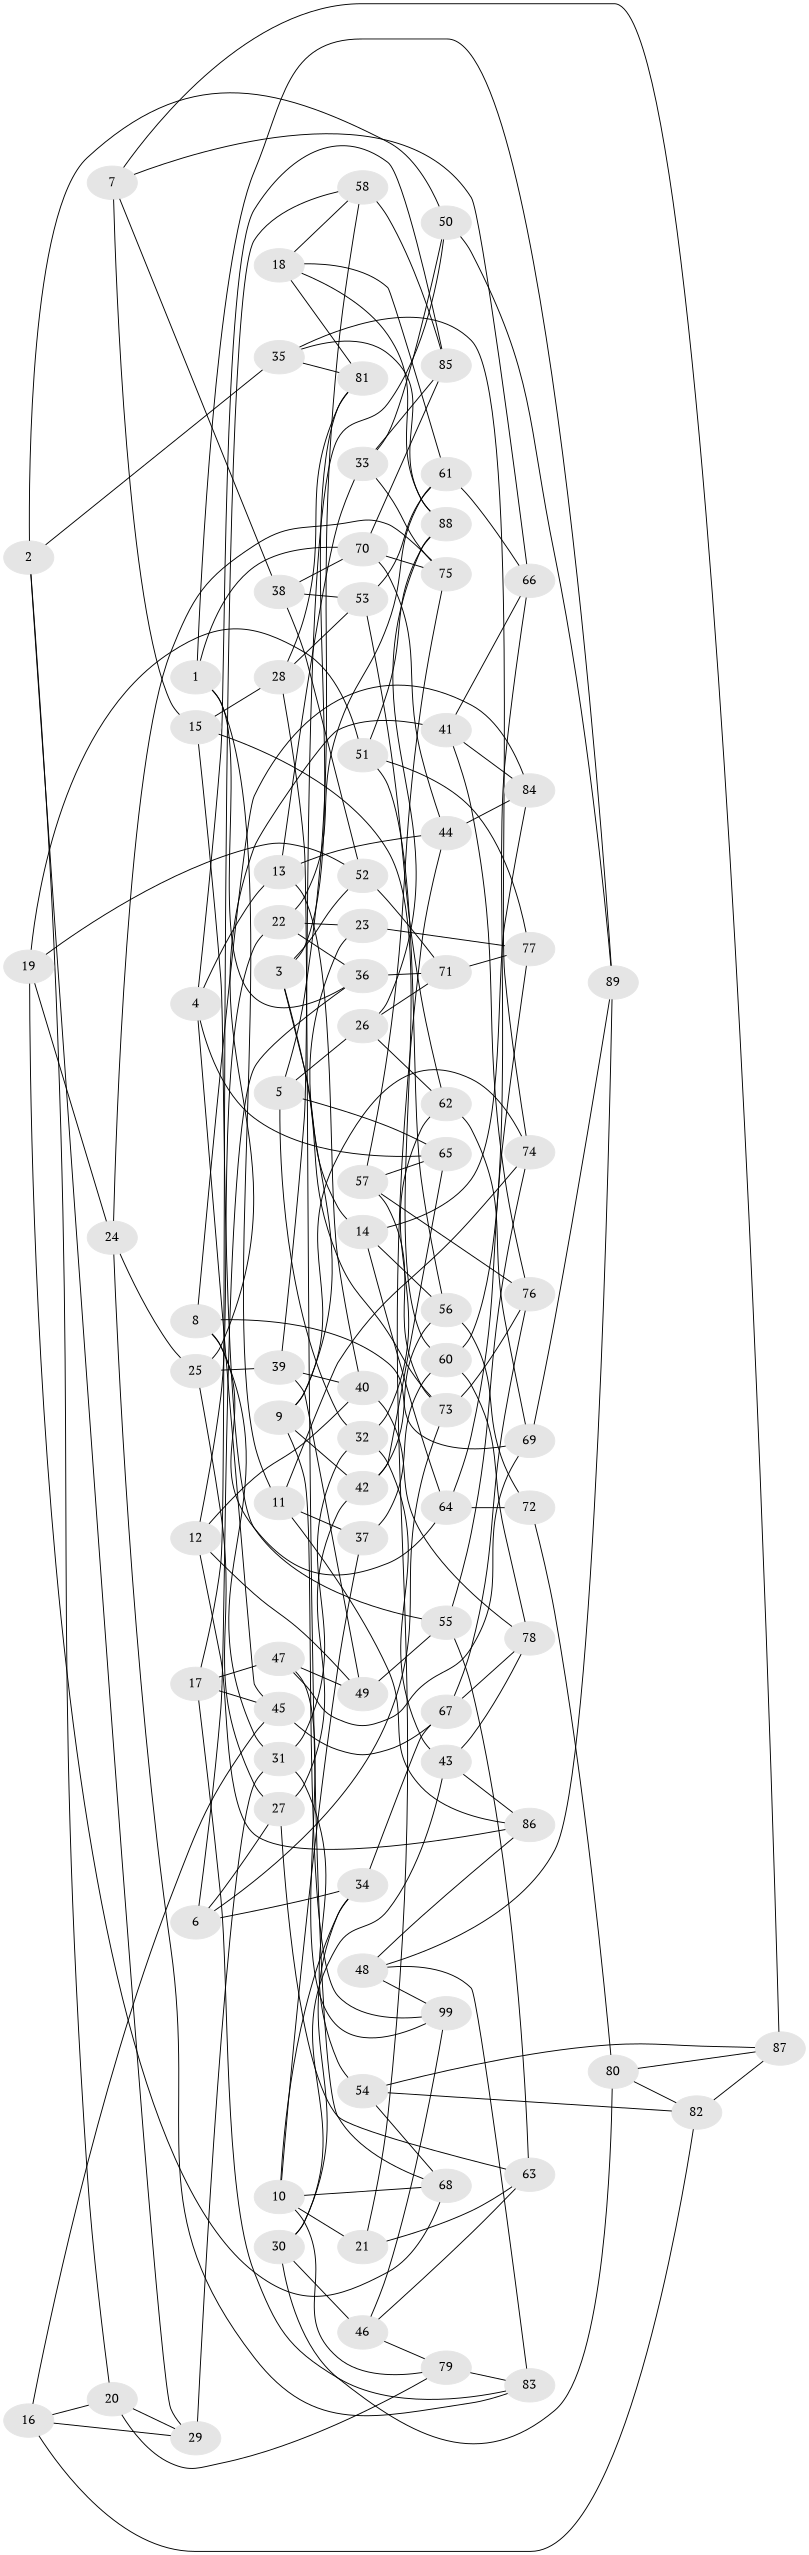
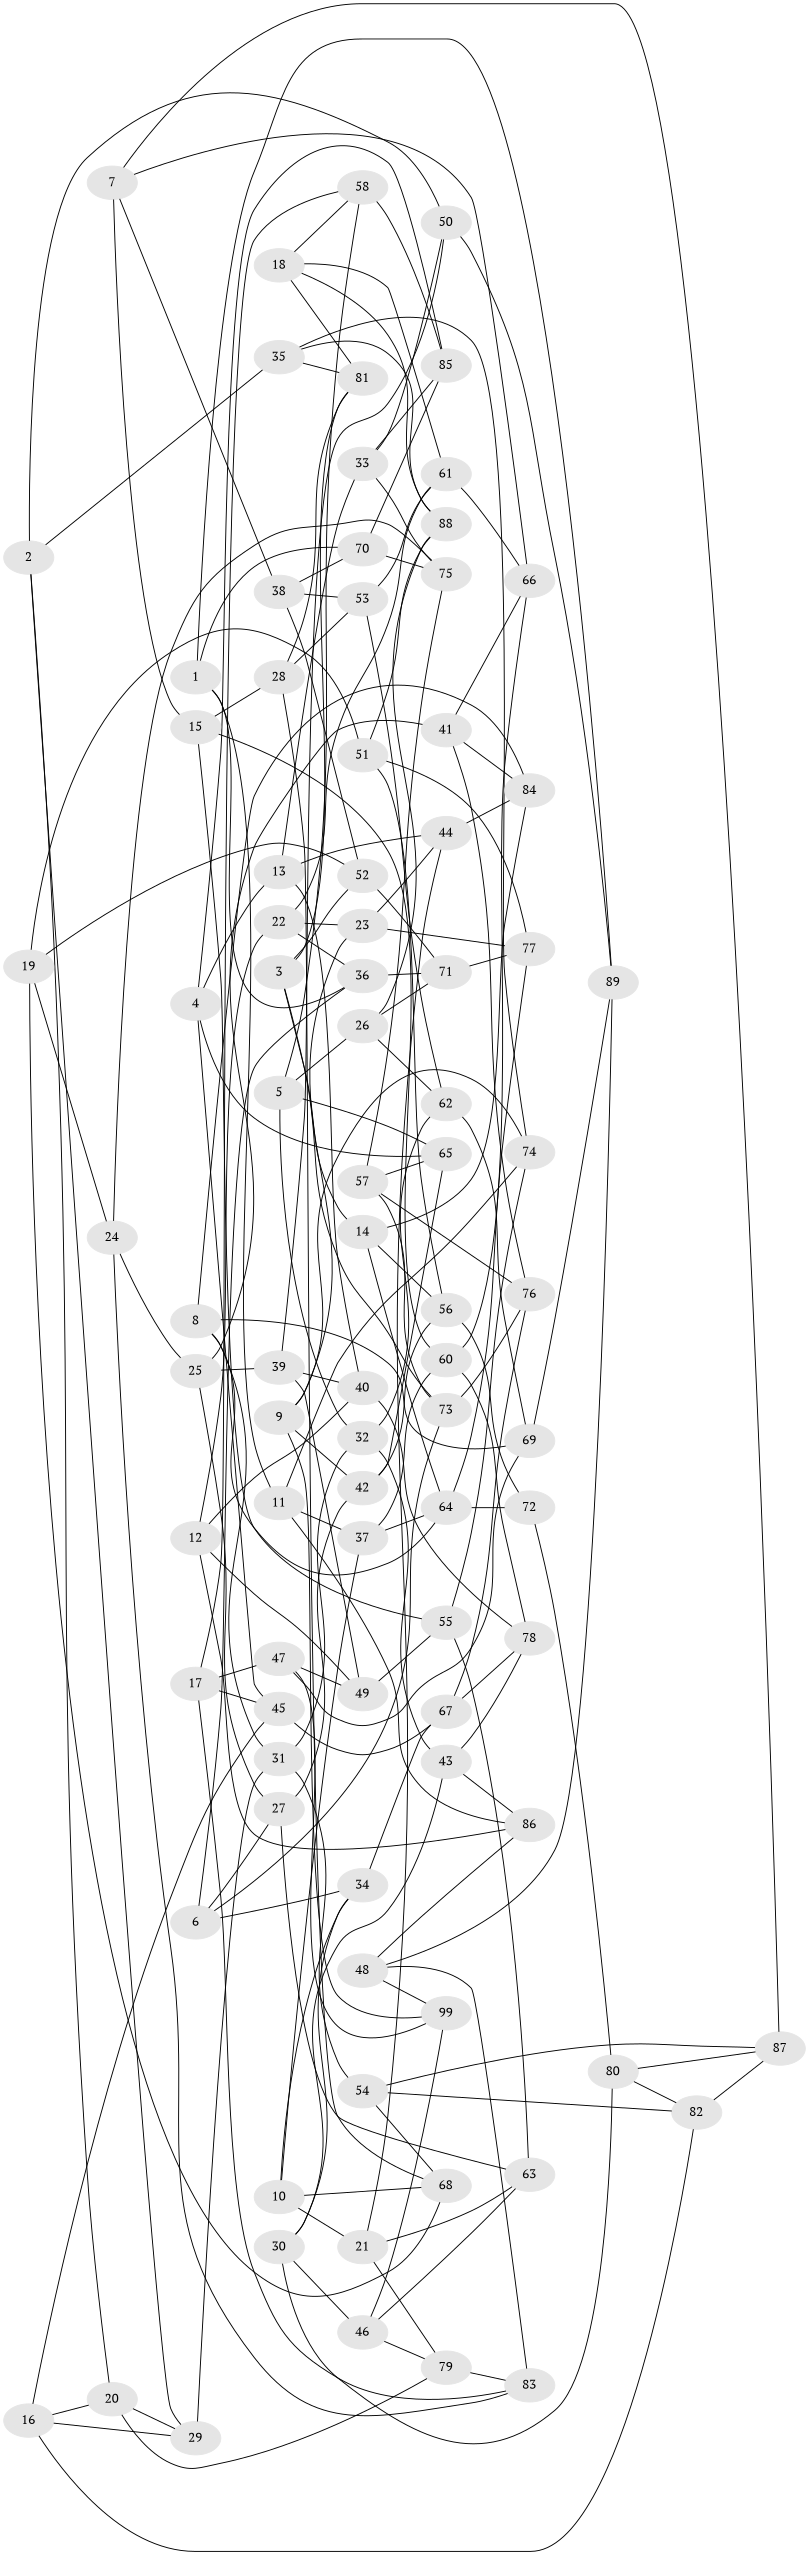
edge "70" -- "44": now "23" -- "44"
edge "64" -- "37": added
edge "10" -- "79": now "21" -- "79"
